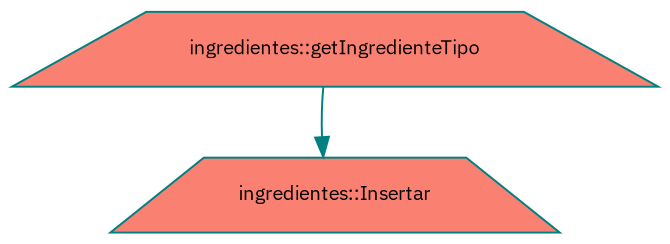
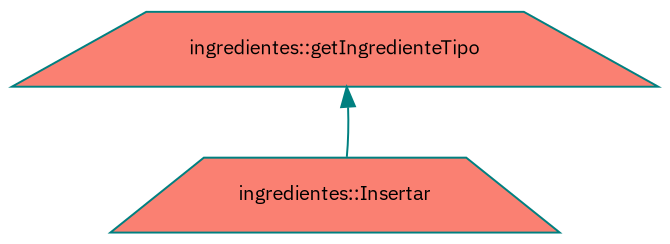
edge "ingredientes::getIngredienteTipo" -> "ingredientes::Insertar": reversed
